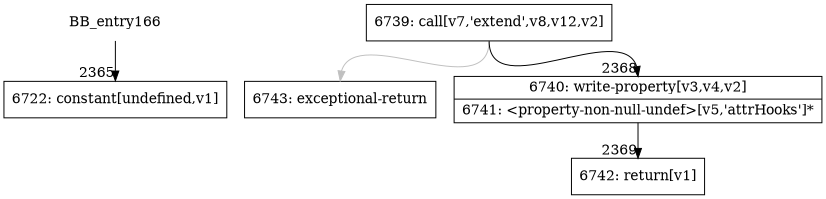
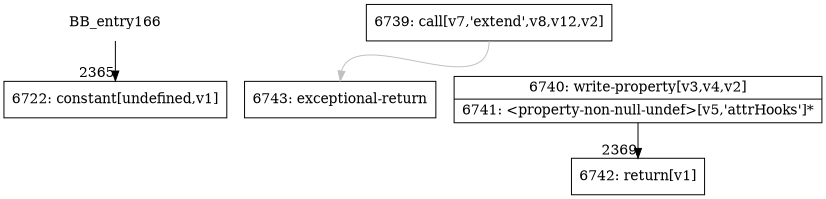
edge "6739: call[v7,'extend',v8,v12,v2]" -> "6740: write-property[v3,v4,v2]": removed
